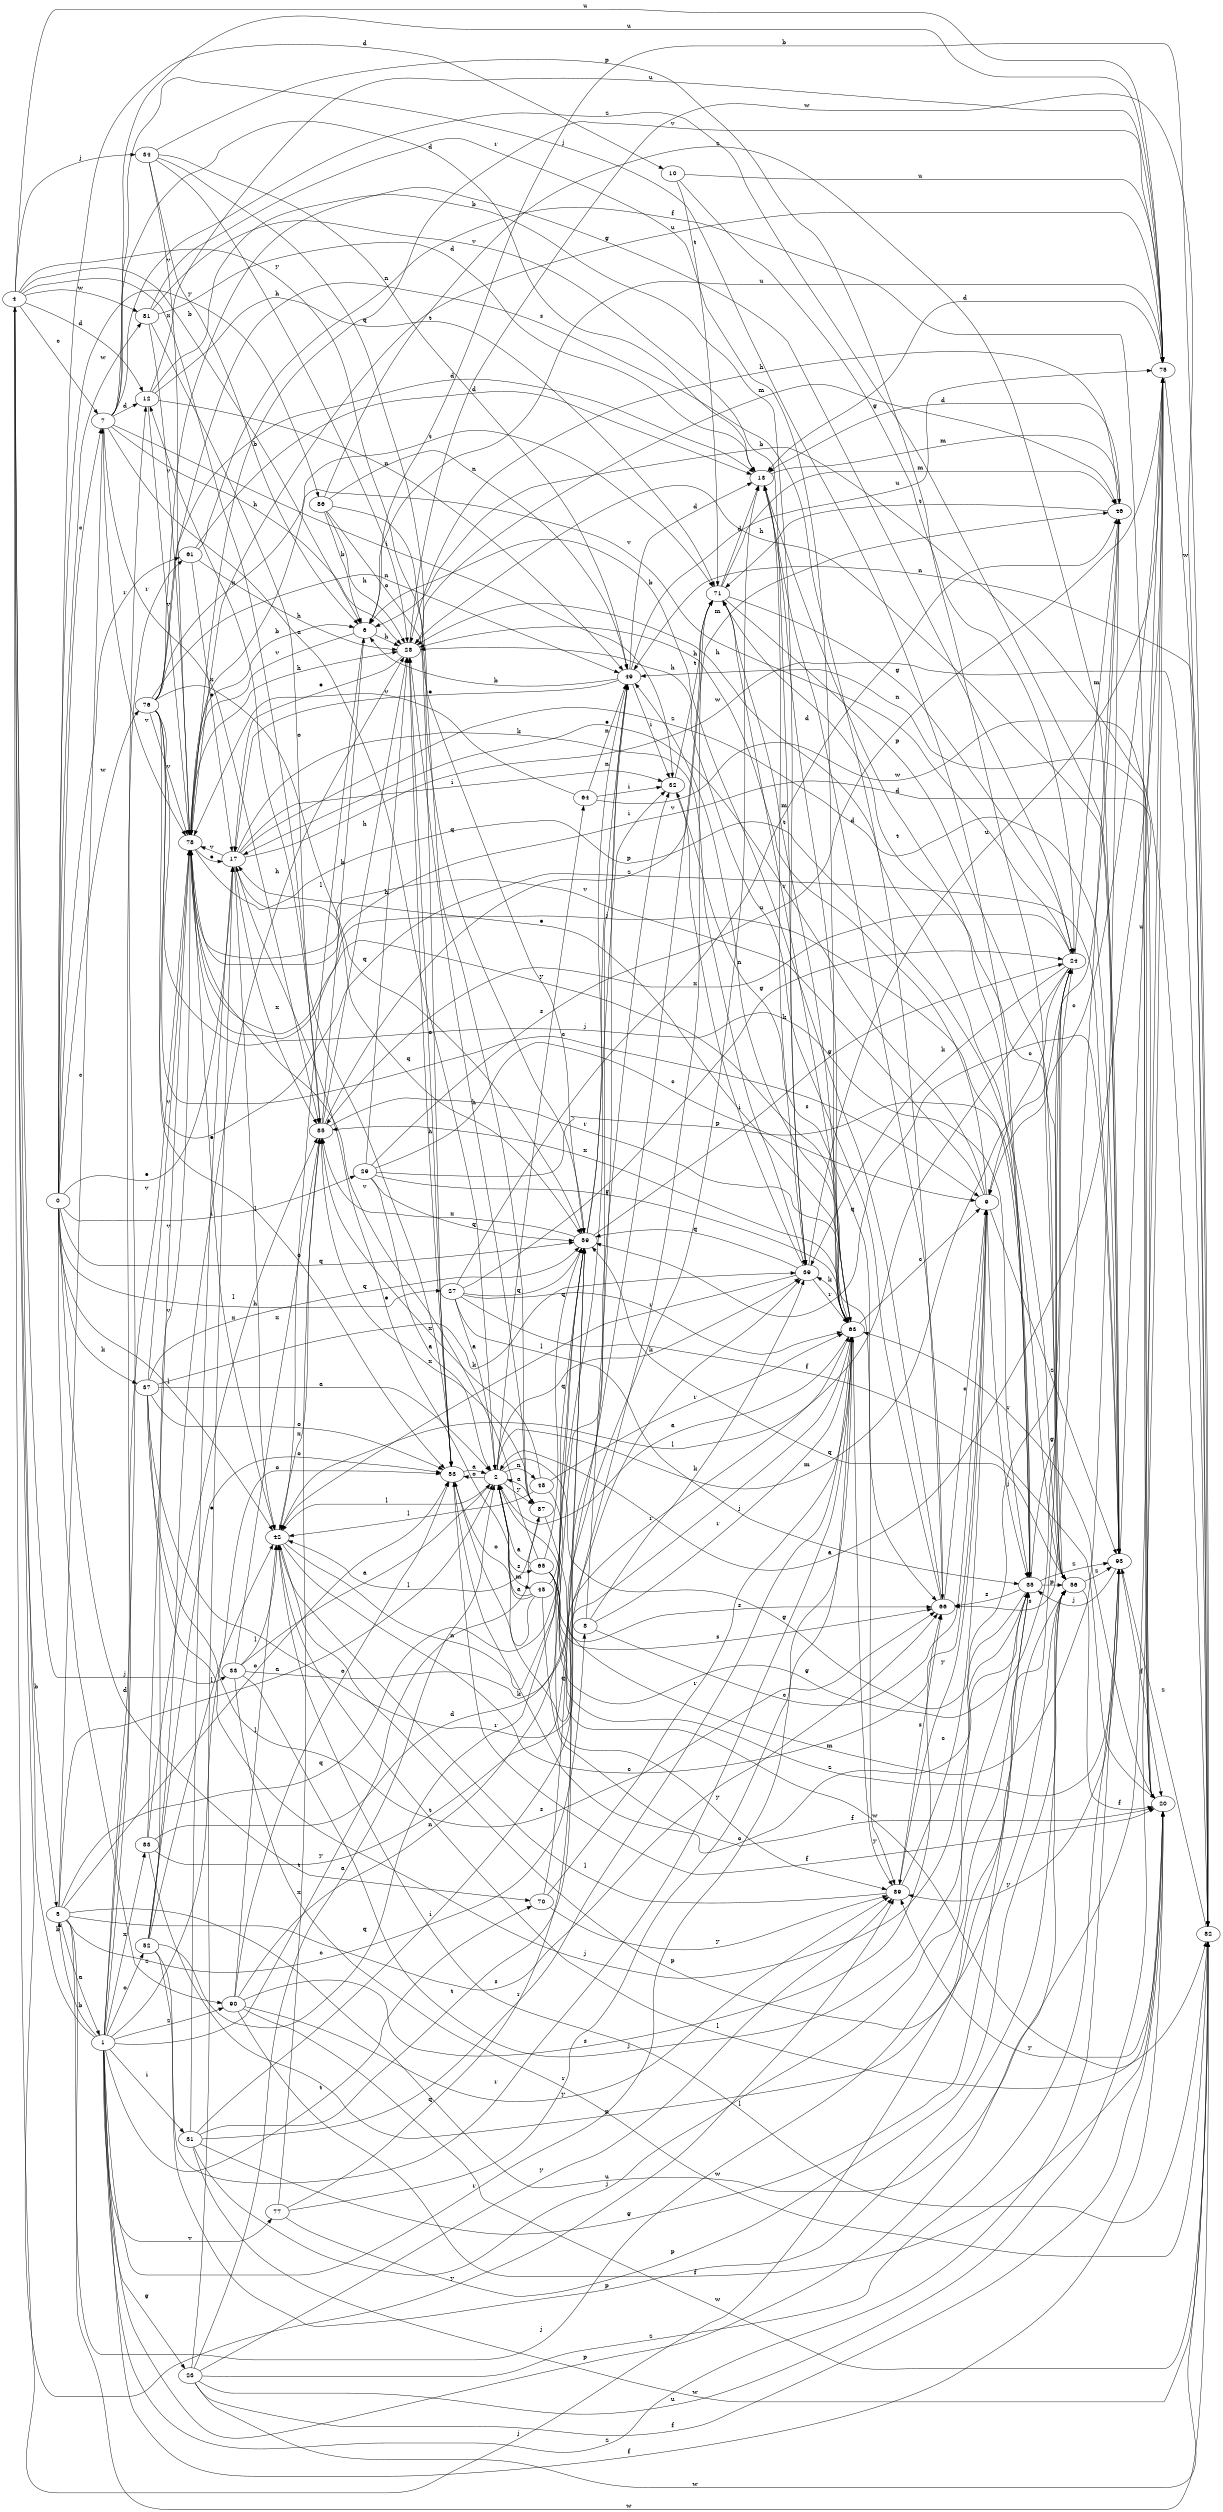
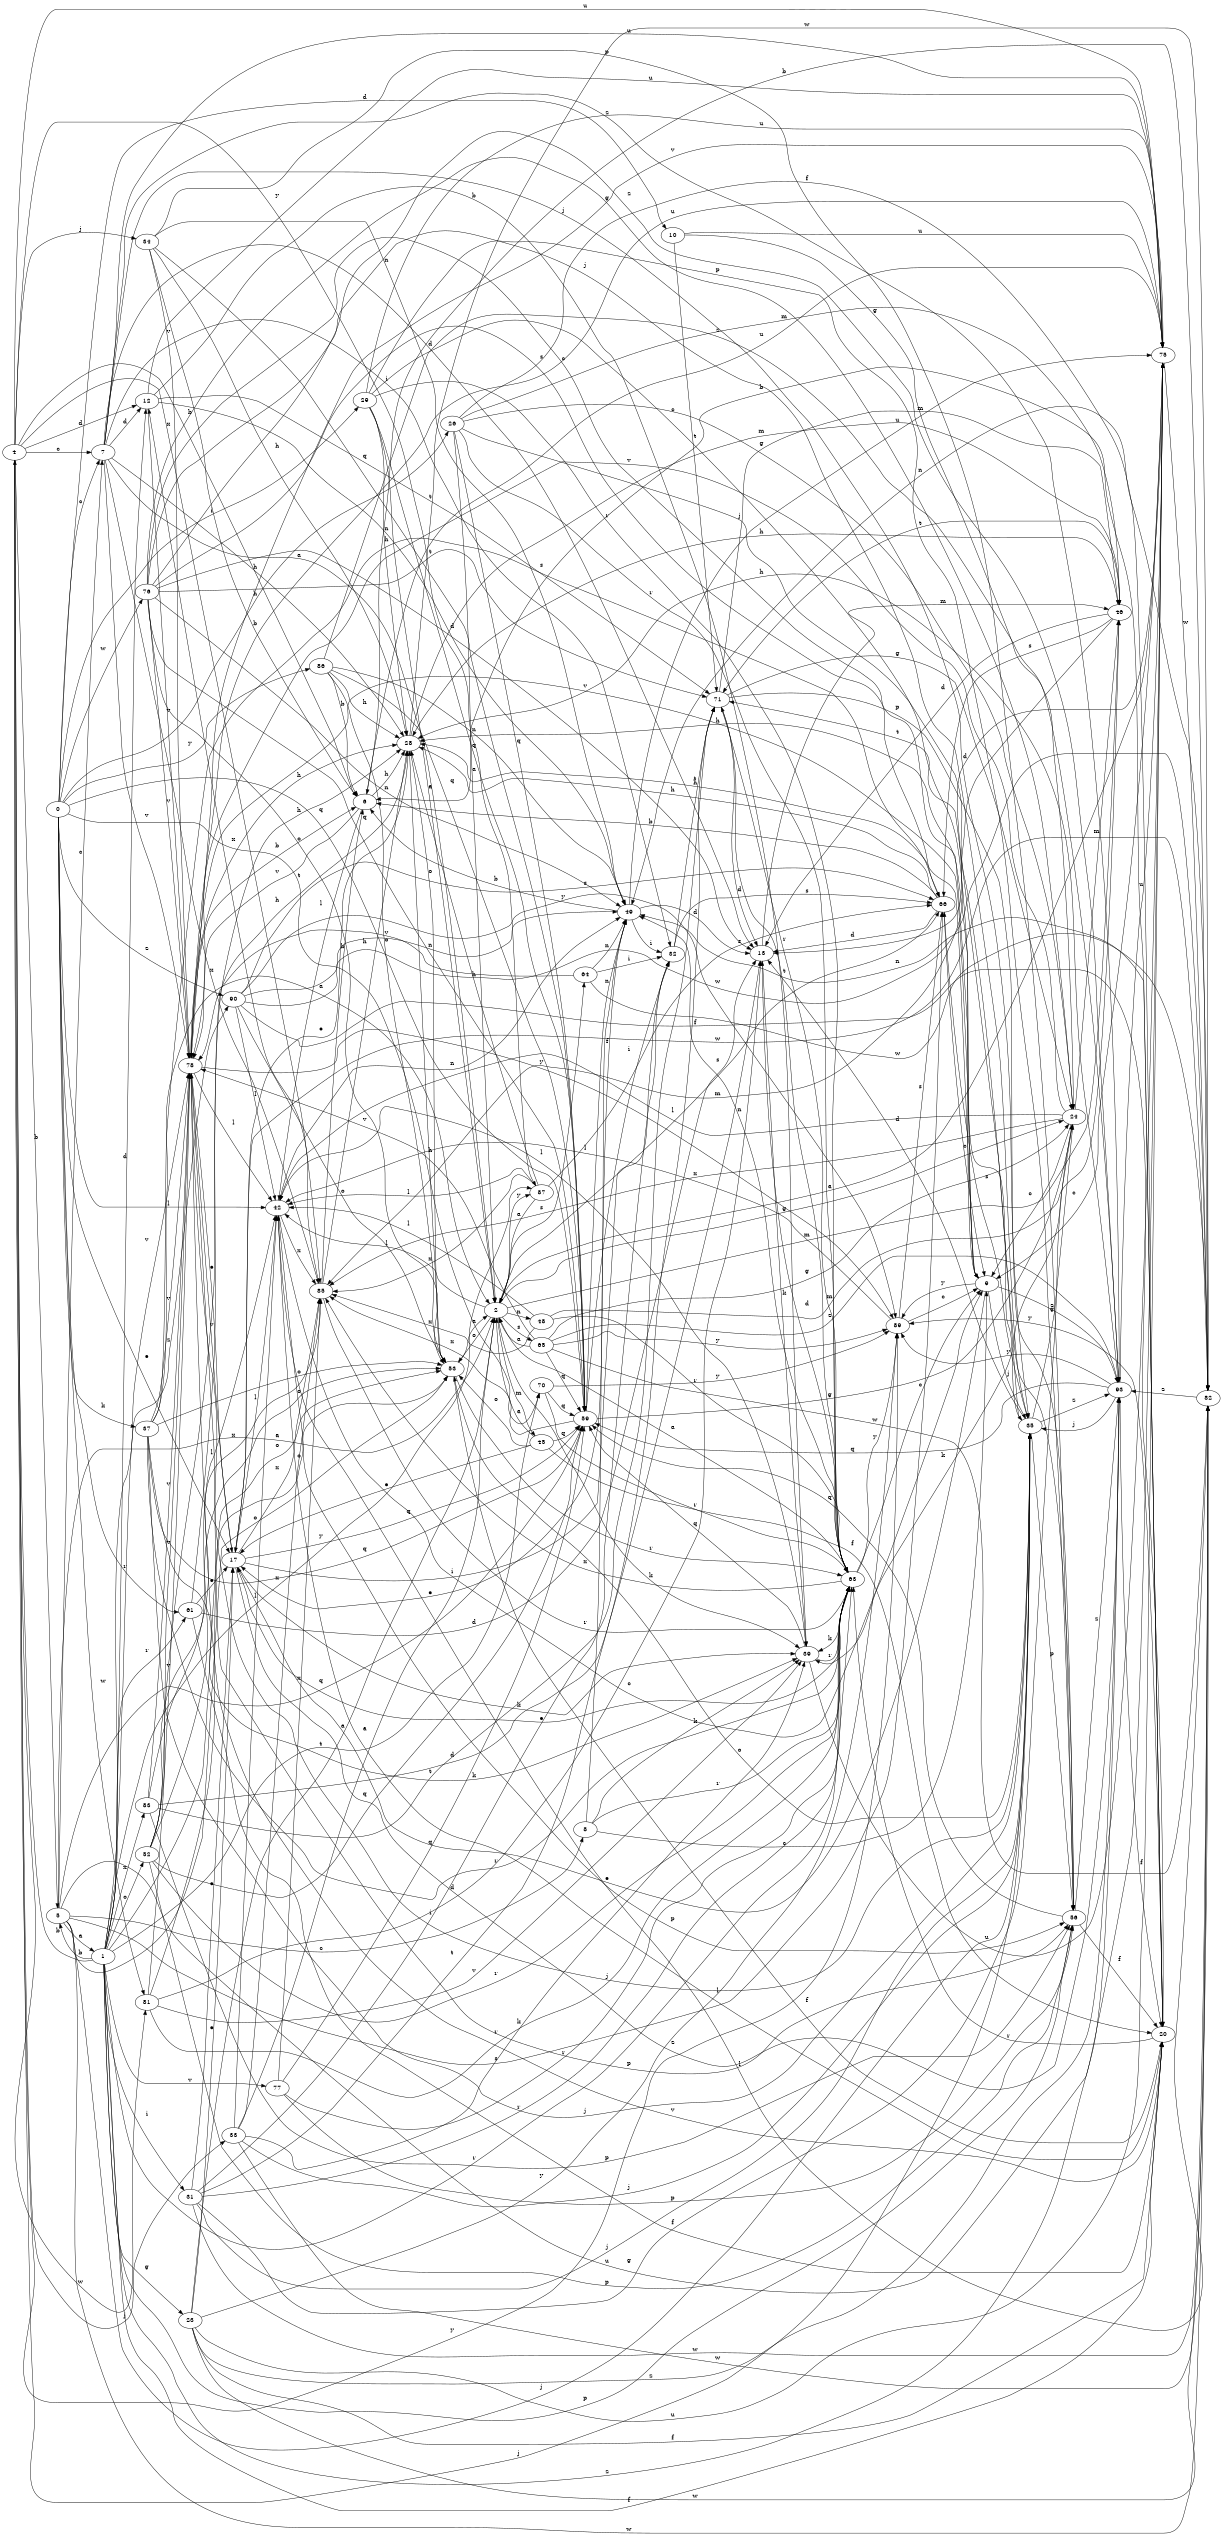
edge "85" -> "46": reversed
edge "39" -> "32": removed, label "i"
node "27": label "27" -> "26"
